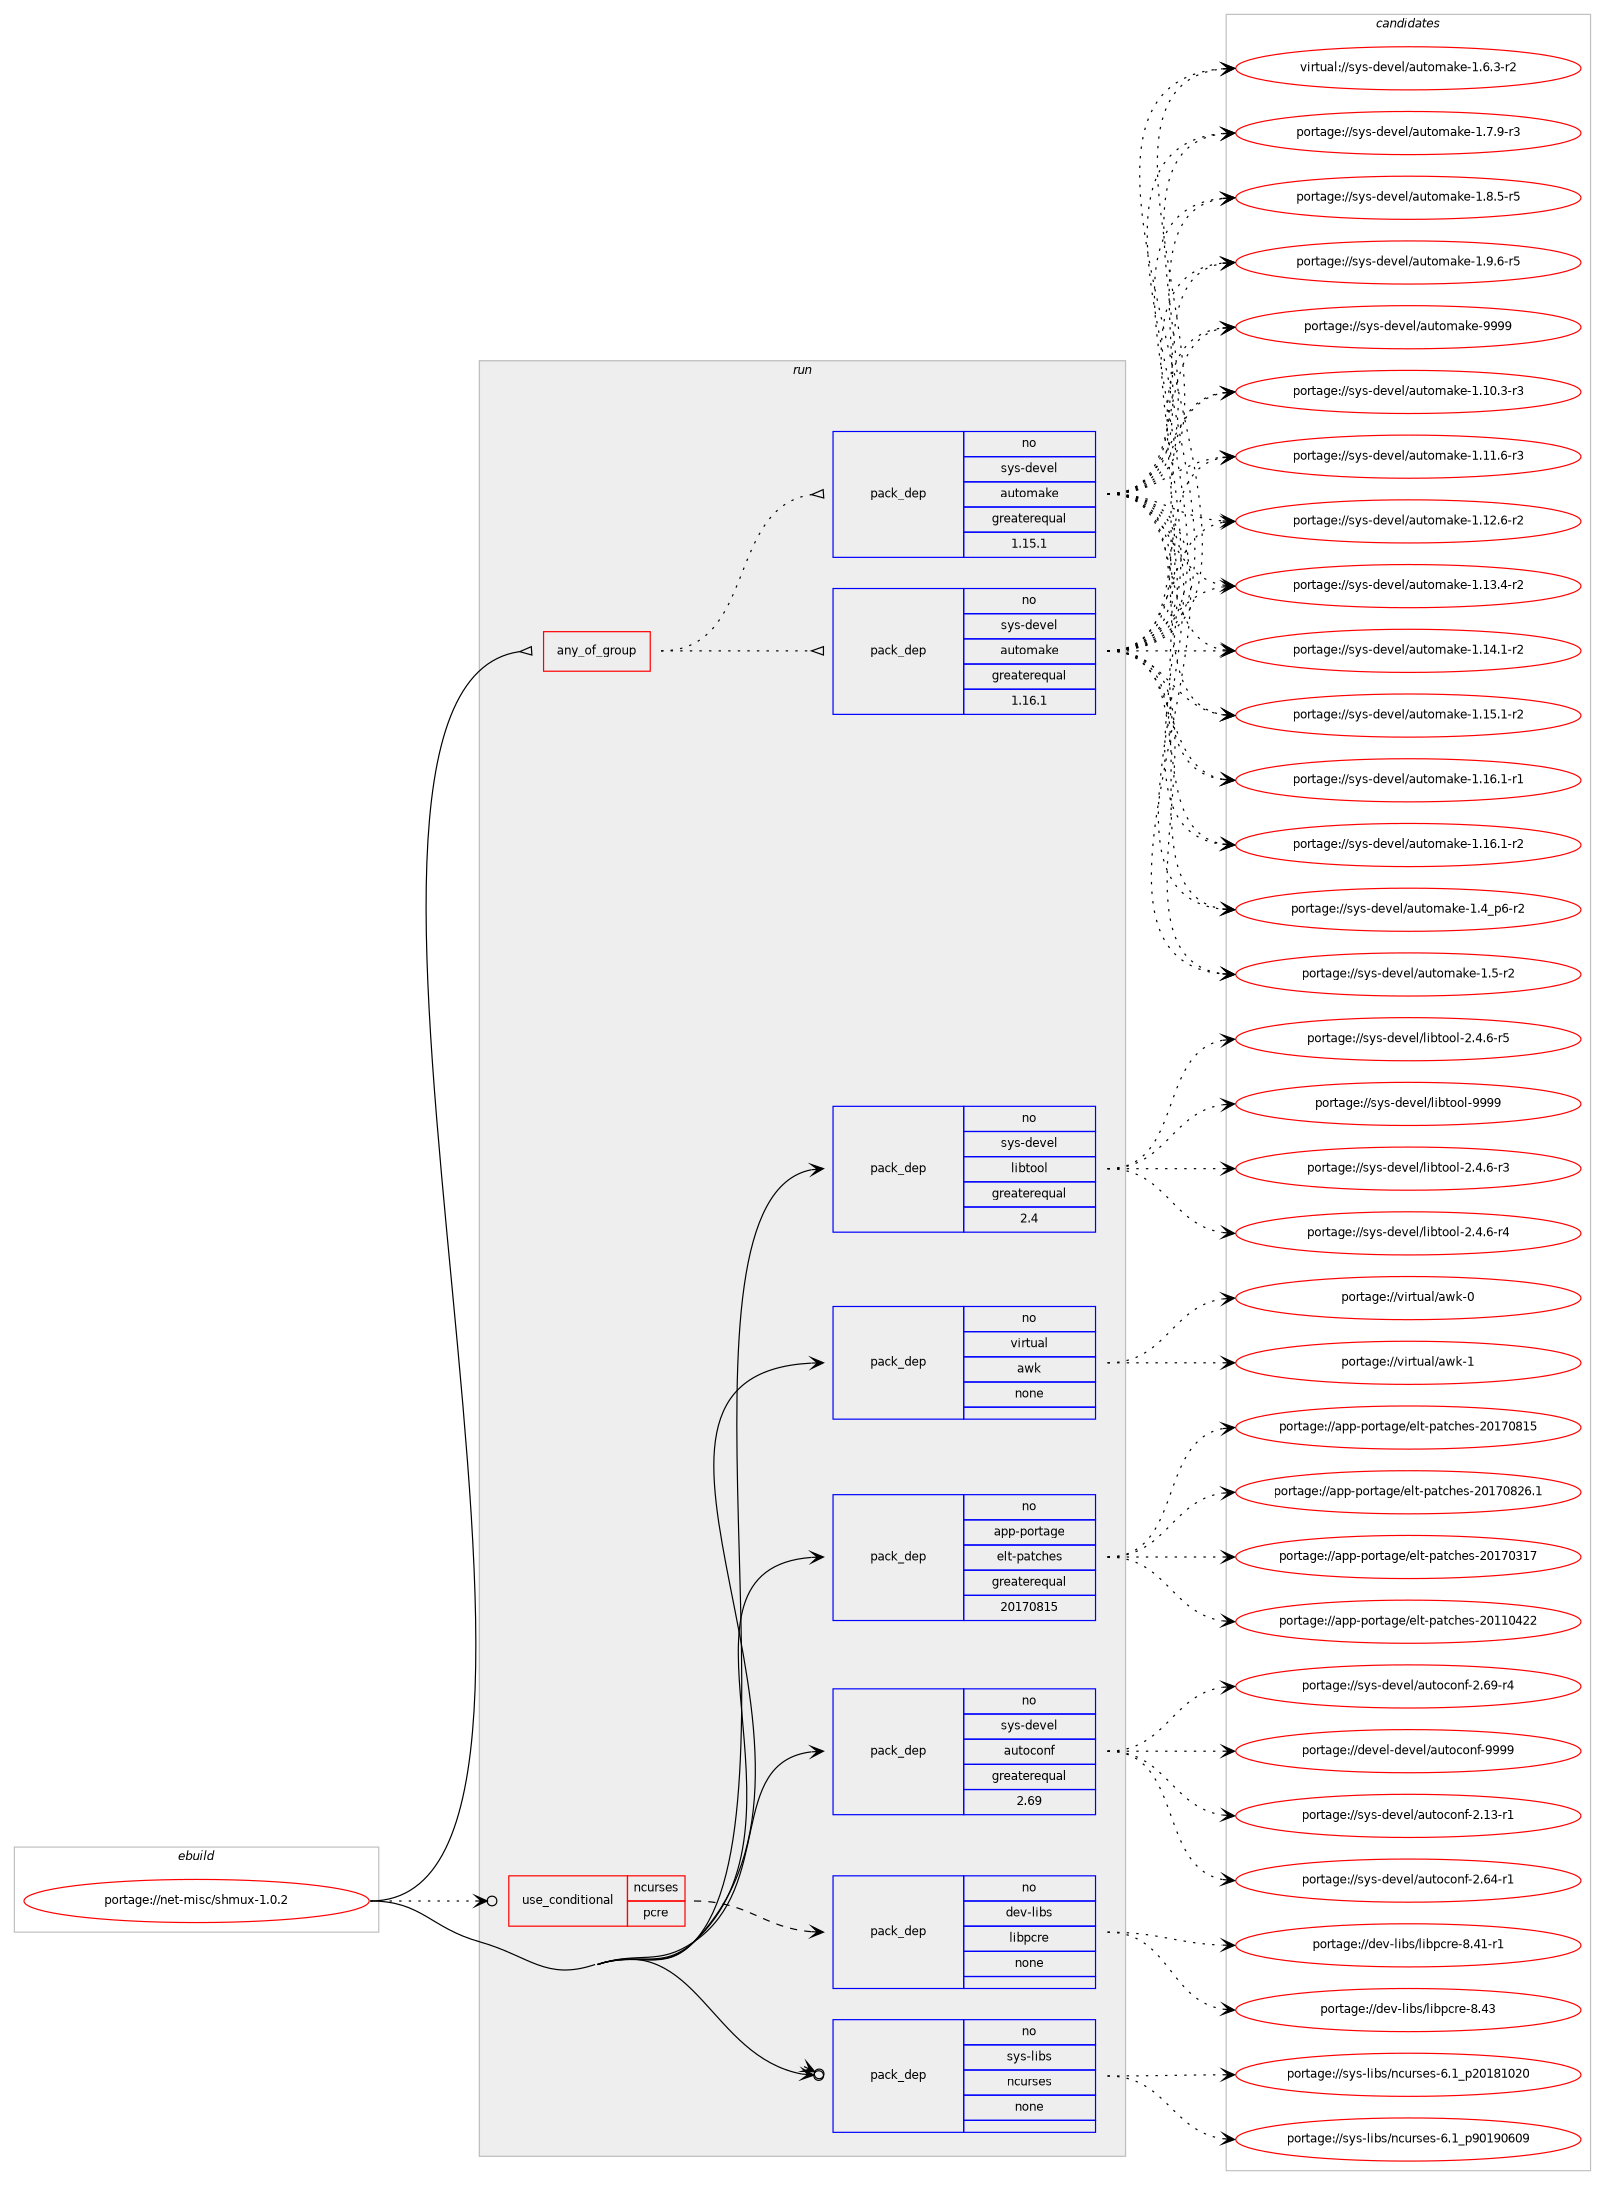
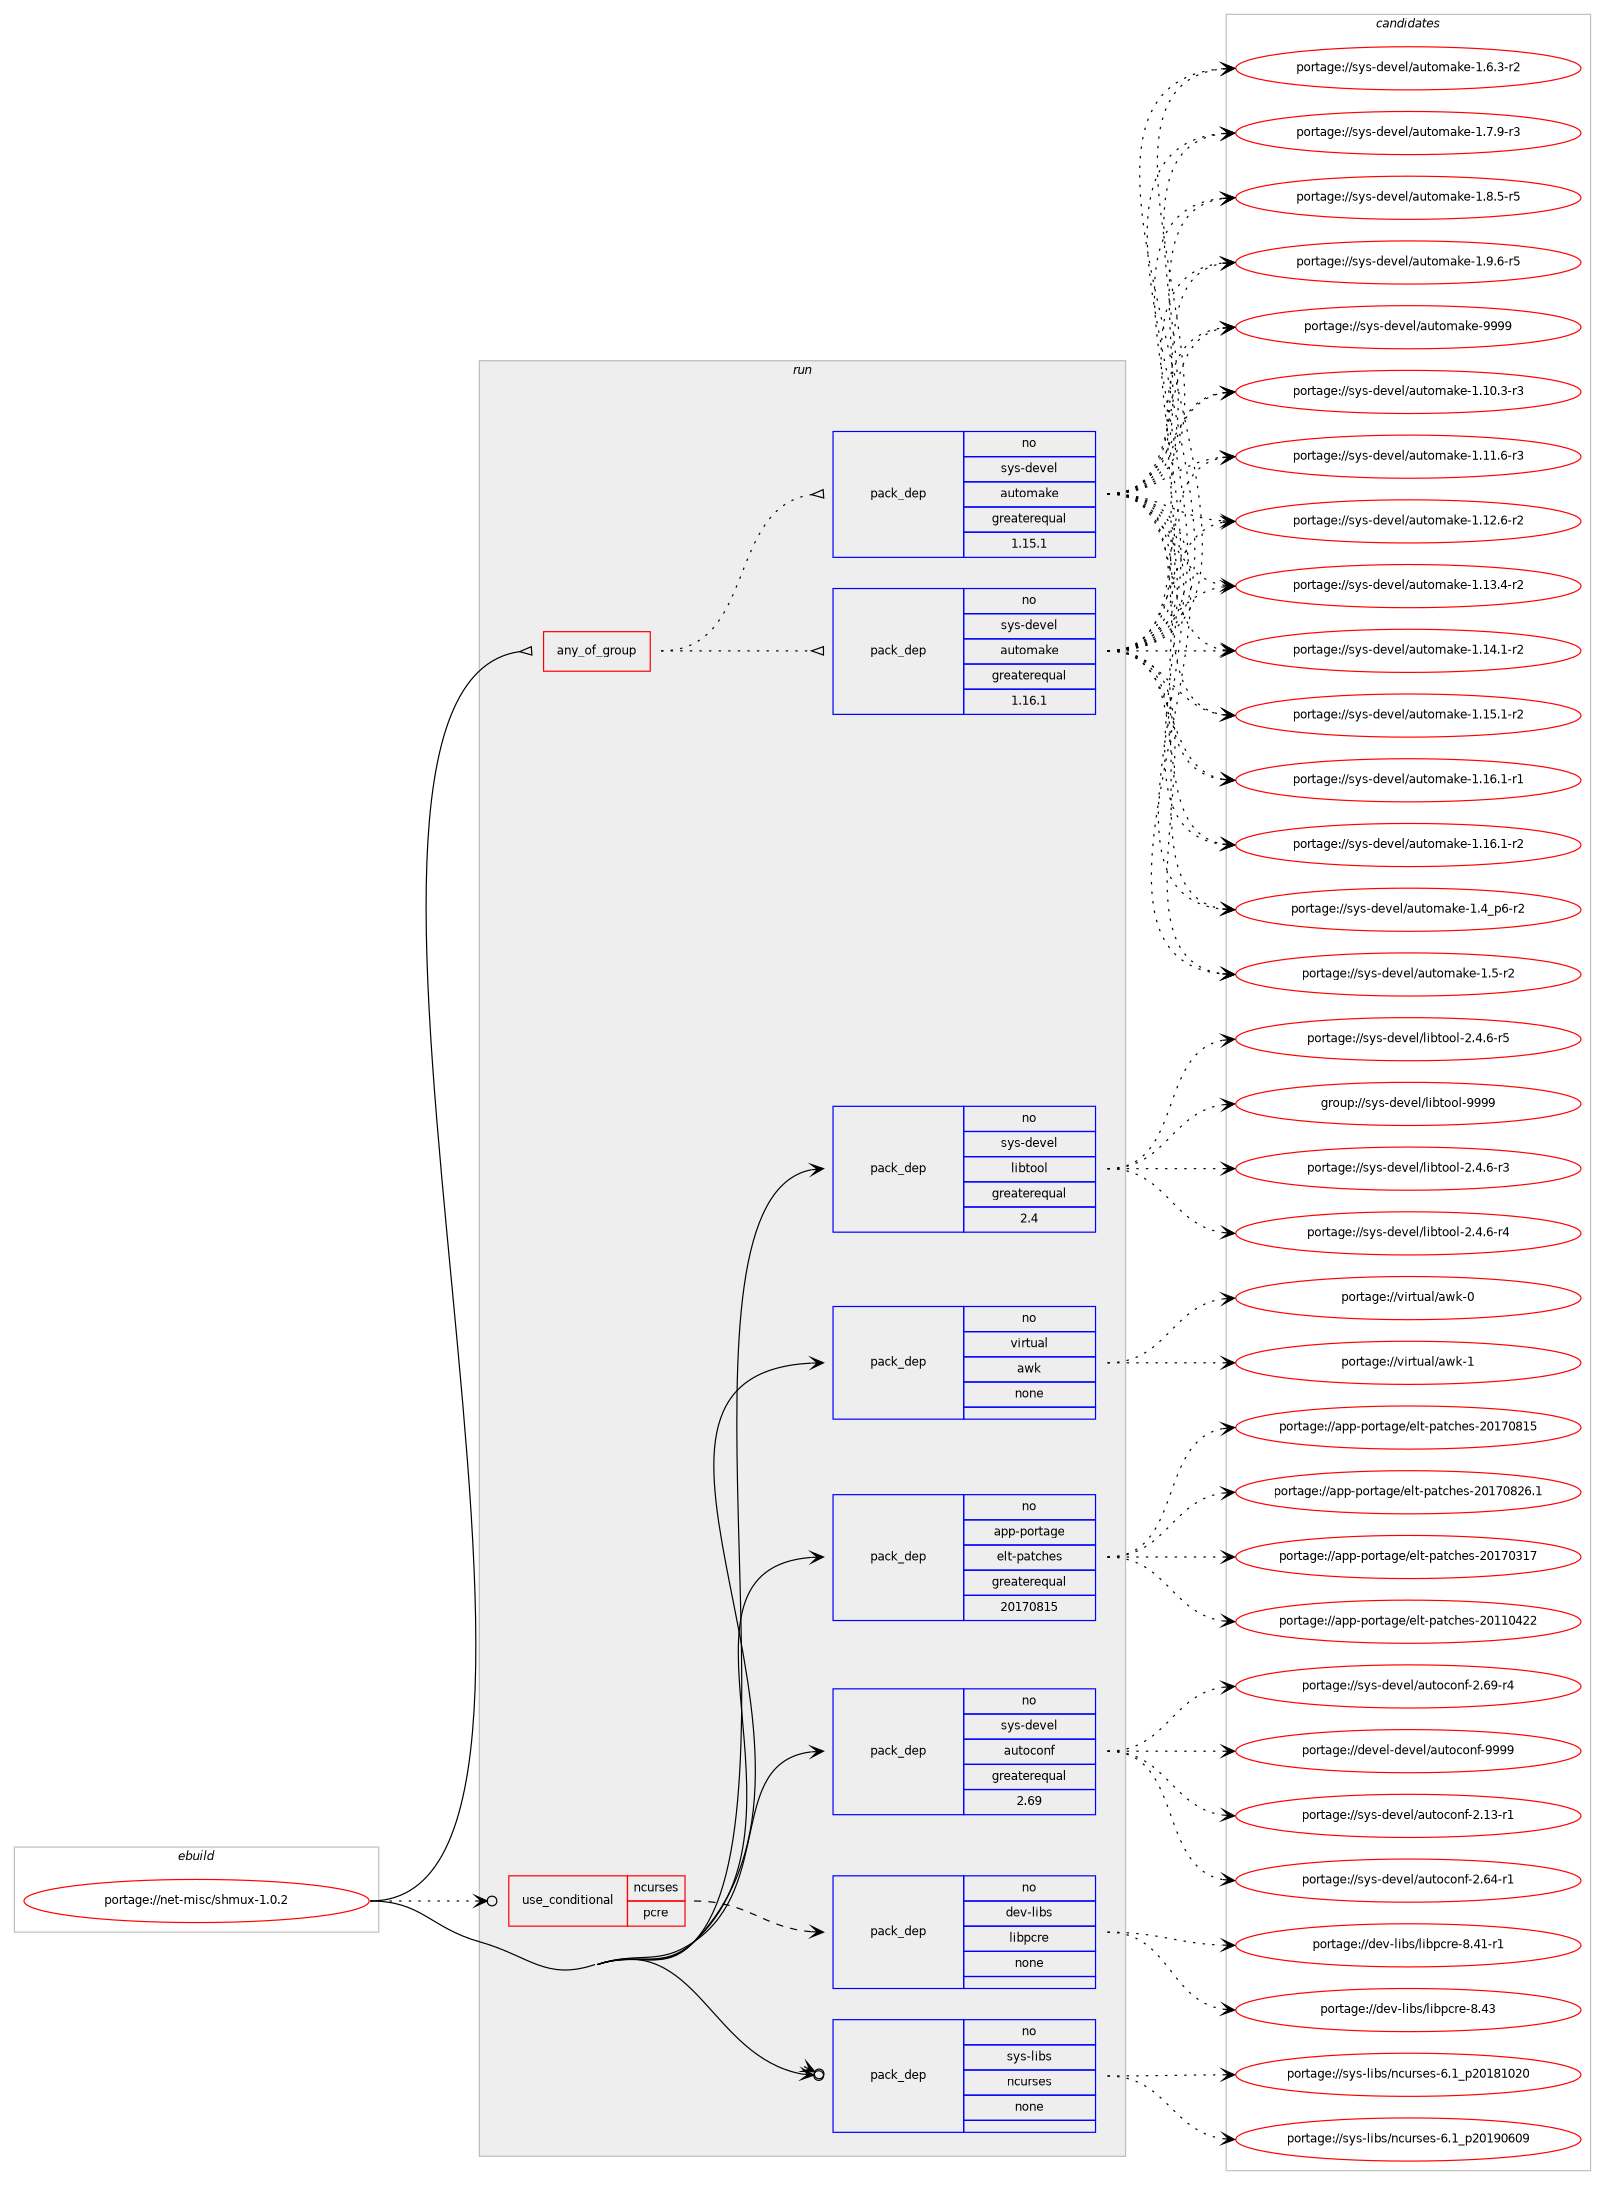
node "virtual://sys-devel/automake-1.6.3-r2": label "virtual://sys-devel/automake-1.6.3-r2" -> "portage://sys-devel/automake-1.6.3-r2"
node "portage://sys-devel/libtool-9999": label "portage://sys-devel/libtool-9999" -> "group://sys-devel/libtool-9999"
node "portage://sys-libs/ncurses-6.1_p90190609": label "portage://sys-libs/ncurses-6.1_p90190609" -> "portage://sys-libs/ncurses-6.1_p20190609"
